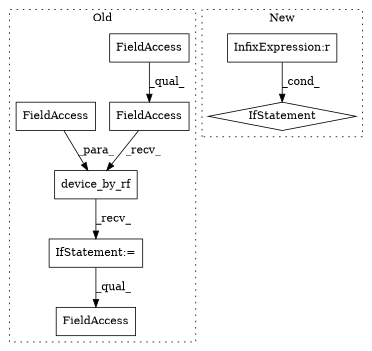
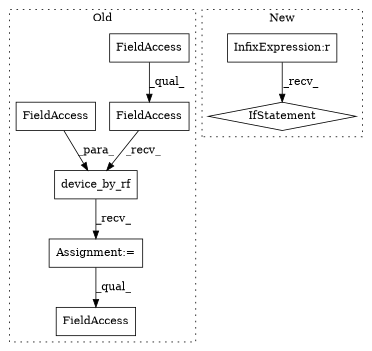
edge "InfixExpression:r" -> "IfStatement": label "_cond_" -> "_recv_"
node "IfStatement:=": label "IfStatement:=" -> "Assignment:="
